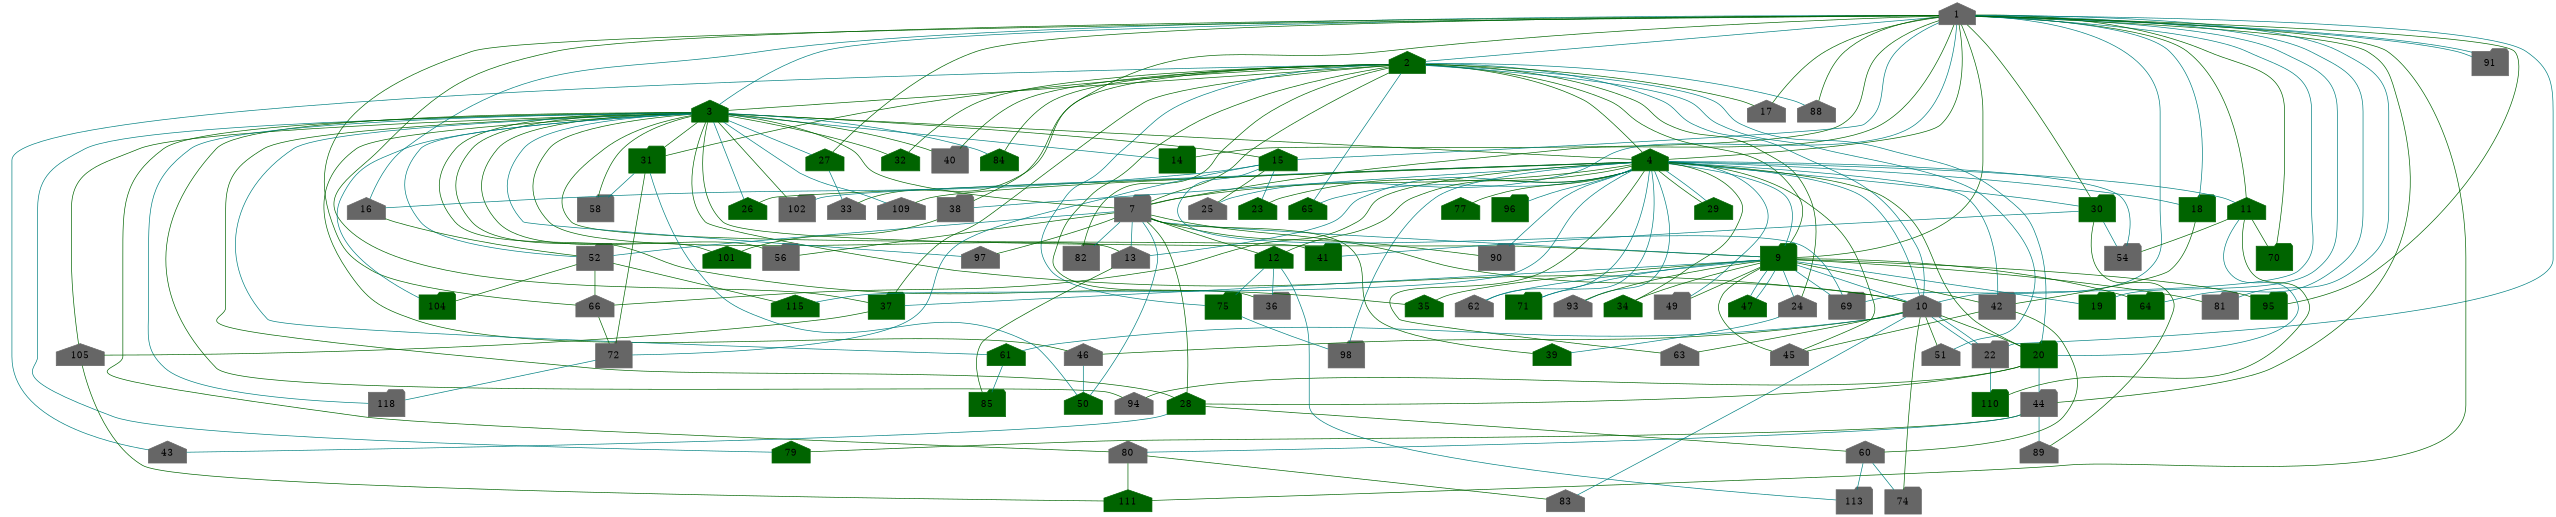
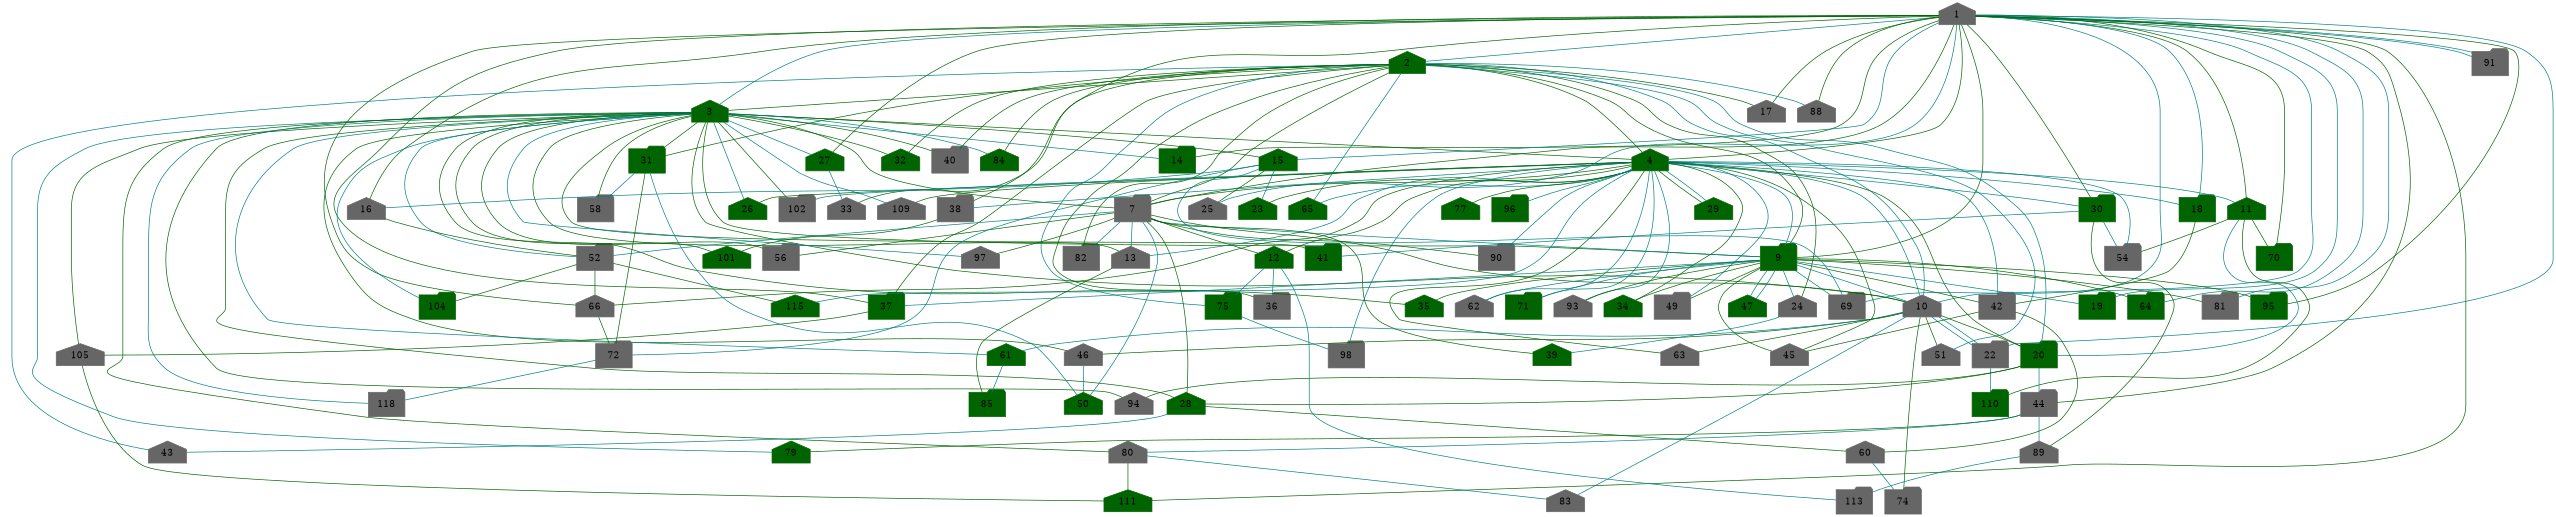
edge "1" -- "16": color teal -> darkgreen
edge "80" -- "83": color darkgreen -> teal
edge "60" -- "113": now "89" -- "113"
